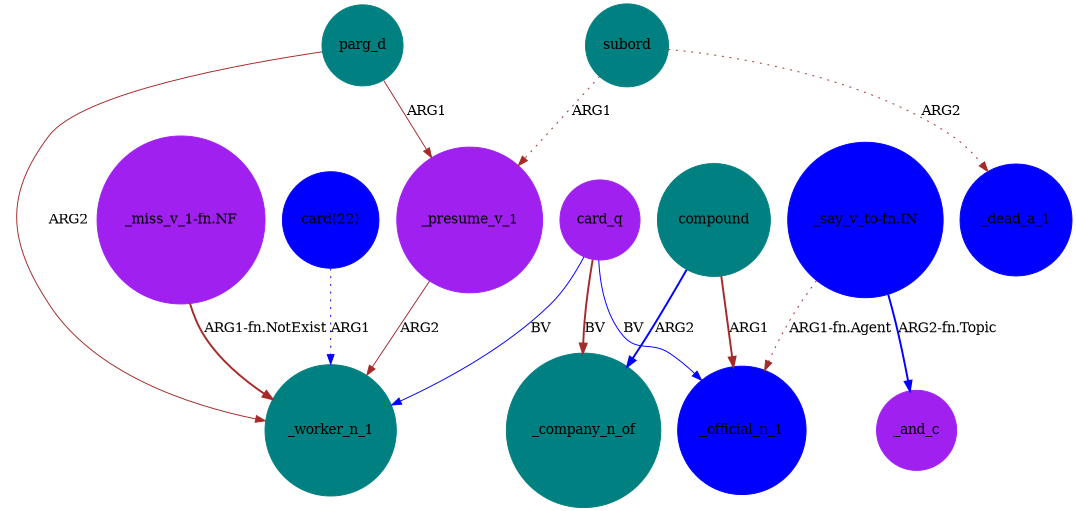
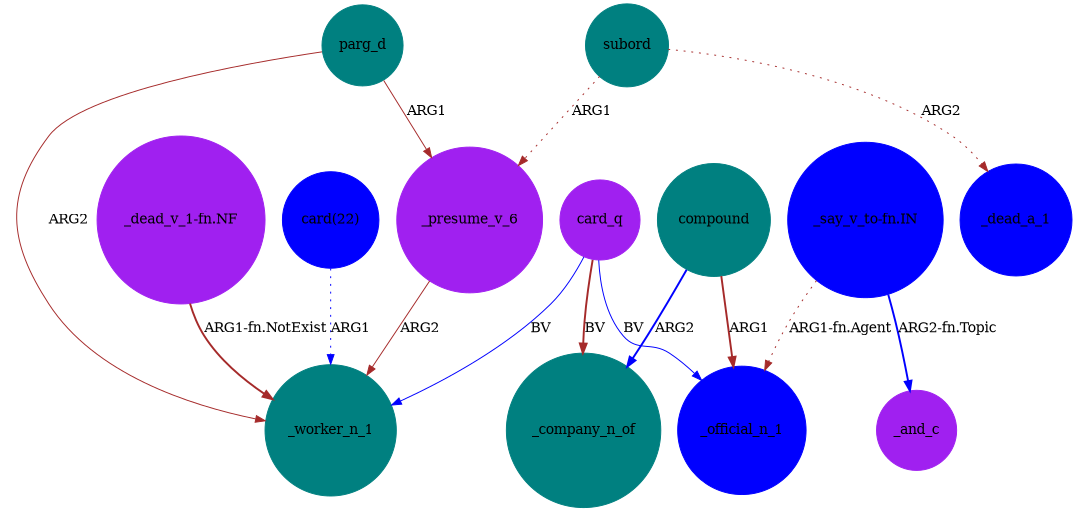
node "_miss_v_1-fn.NF": label "_miss_v_1-fn.NF" -> "_dead_v_1-fn.NF"
node "_presume_v_1": label "_presume_v_1" -> "_presume_v_6"
